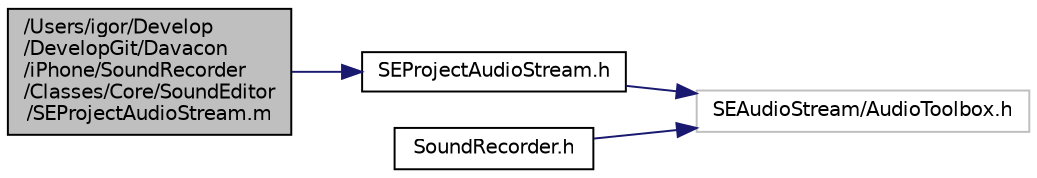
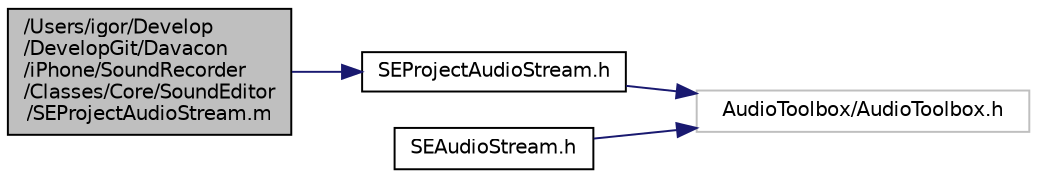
node "SEAudioStream/AudioToolbox.h": label "SEAudioStream/AudioToolbox.h" -> "AudioToolbox/AudioToolbox.h"
node "SoundRecorder.h": label "SoundRecorder.h" -> "SEAudioStream.h"
